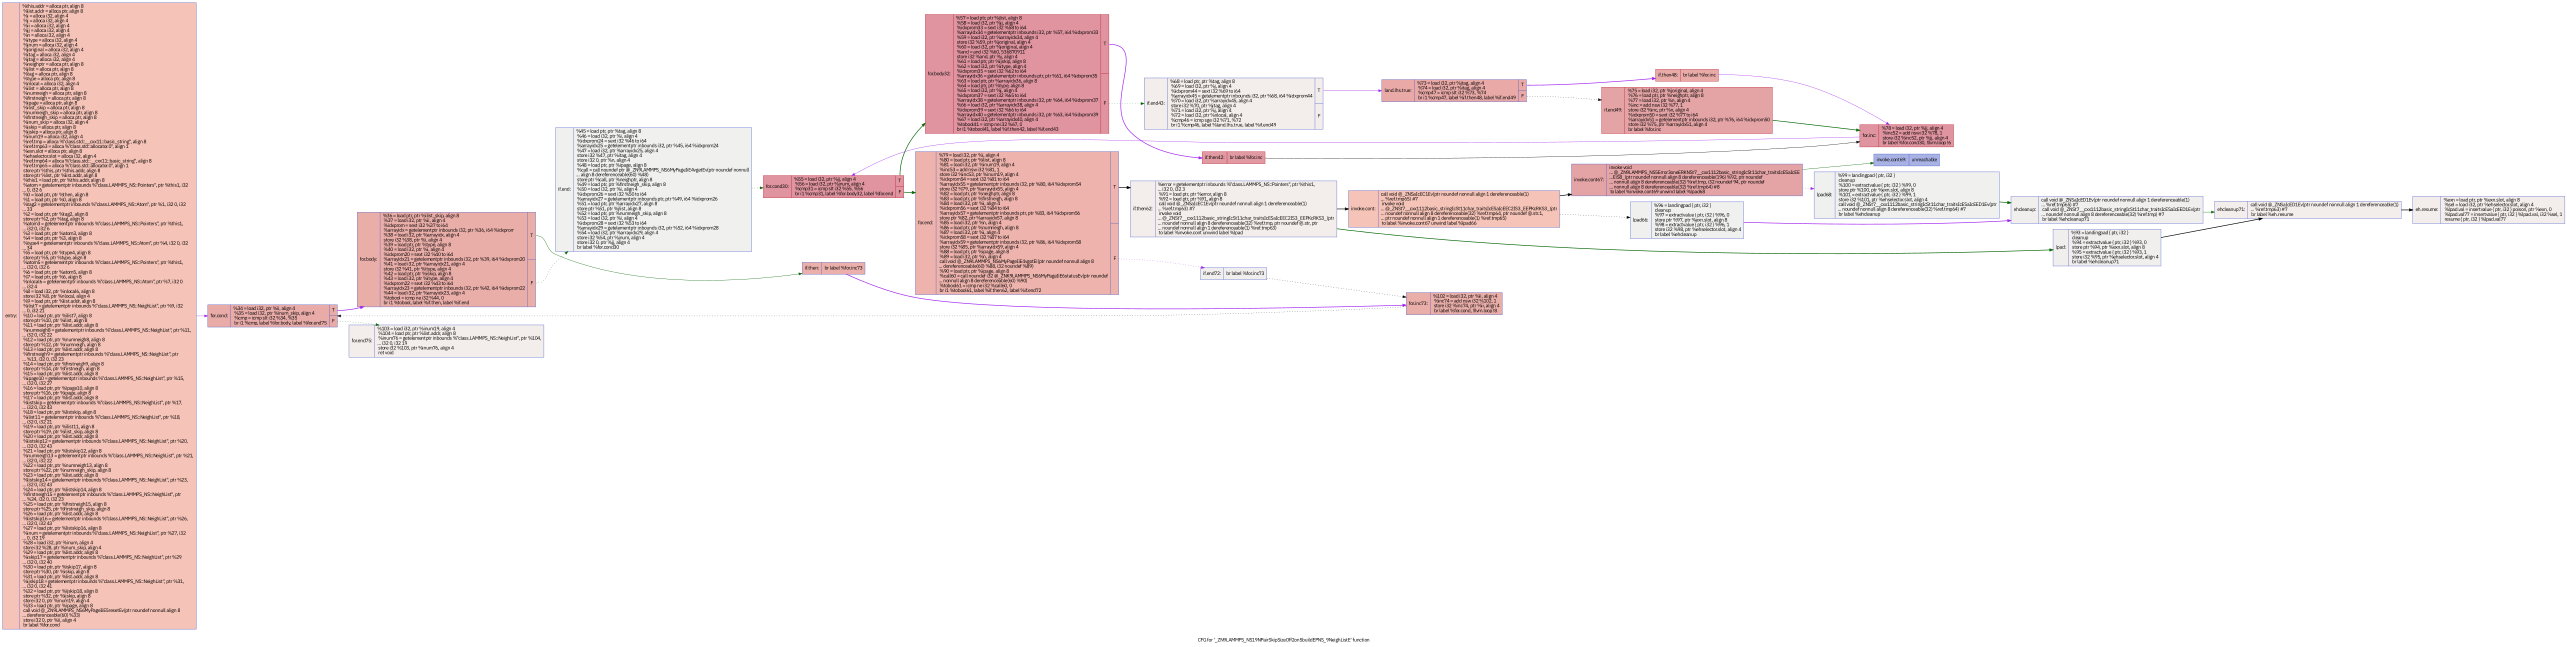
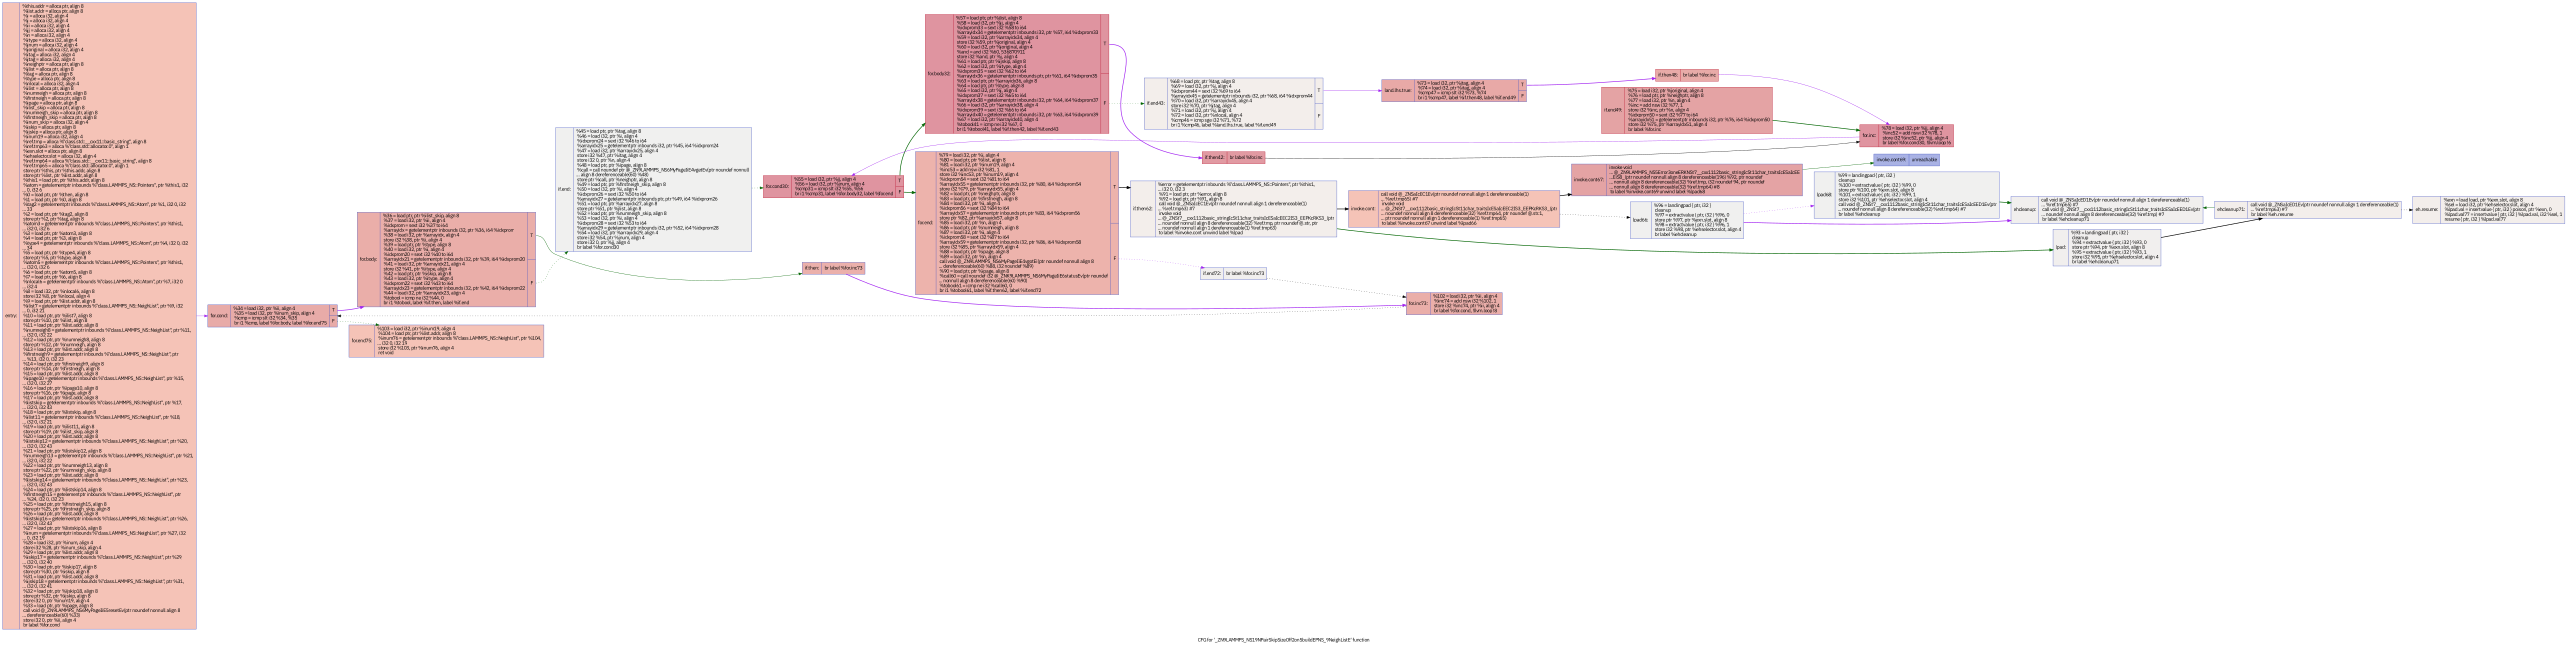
edge "land.lhs.true:" -> "if.end49:": removed
edge "invoke.cont67:" -> "lpad68:": now "lpad66:" -> "lpad68:"
node "eh.resume:": text "%exn = load ptr, ptr %exn.slot, align 8" -> "%exn = load load, ptr %exn.slot, align 8"
edge "ehcleanup71:" -> "eh.resume:": style bold -> dotted
edge "ehcleanup:" -> "ehcleanup71:": reversed
node "for.end75:": fillcolor #e5d8d170 -> #e8765c70
